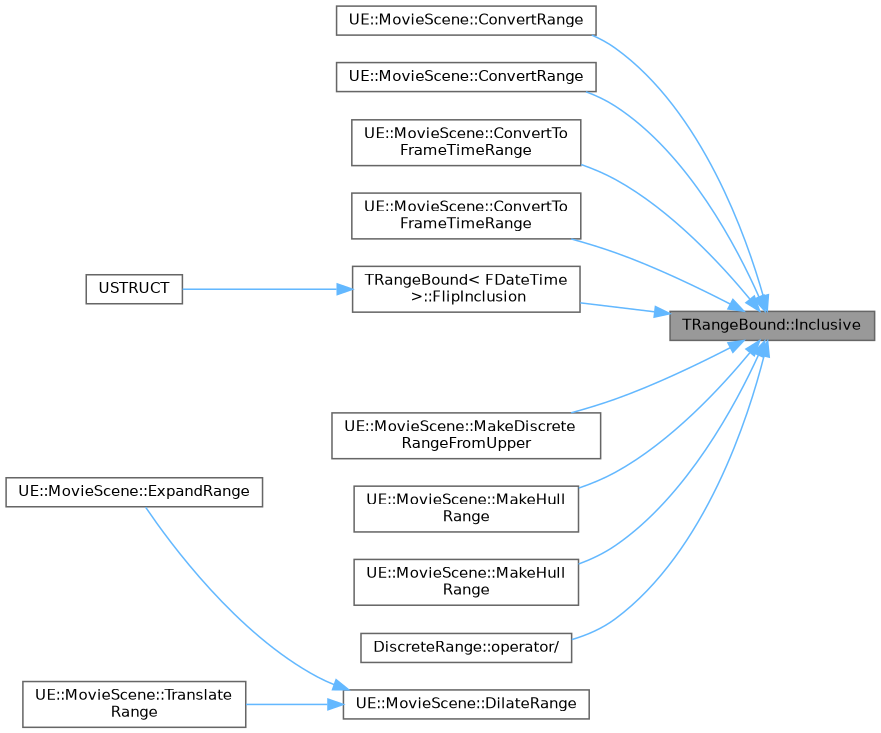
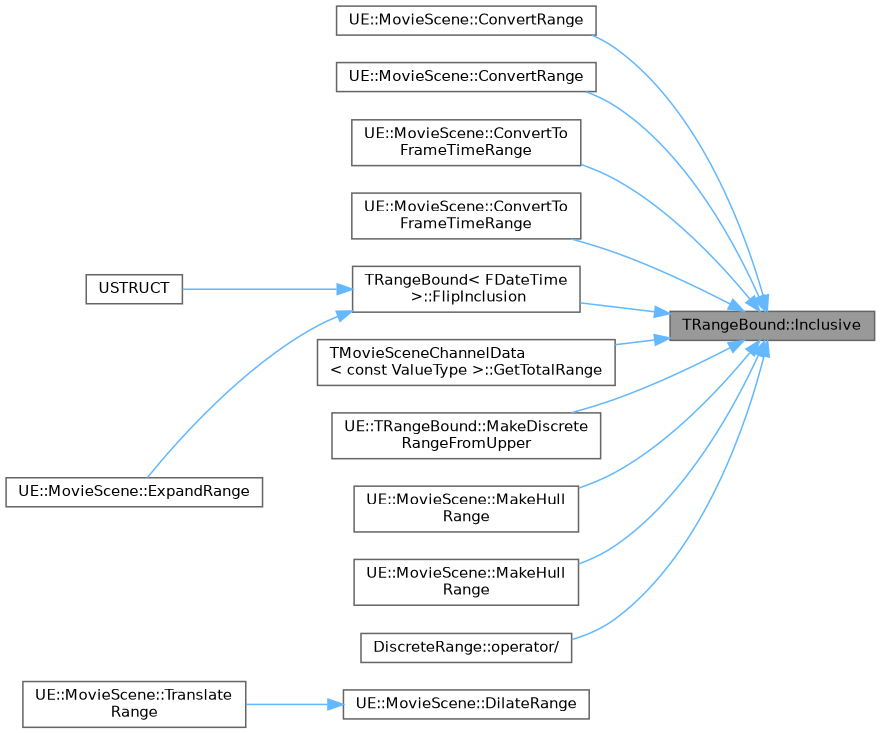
node "TMovieSceneChannelData < const ValueType >::GetTotalRange": added
node "UE::MovieScene::MakeDiscrete RangeFromUpper": label "UE::MovieScene::MakeDiscrete RangeFromUpper" -> "UE::TRangeBound::MakeDiscrete RangeFromUpper"
edge "UE::MovieScene::ExpandRange" -> "UE::MovieScene::DilateRange": now "UE::MovieScene::ExpandRange" -> "TRangeBound< FDateTime >::FlipInclusion"
